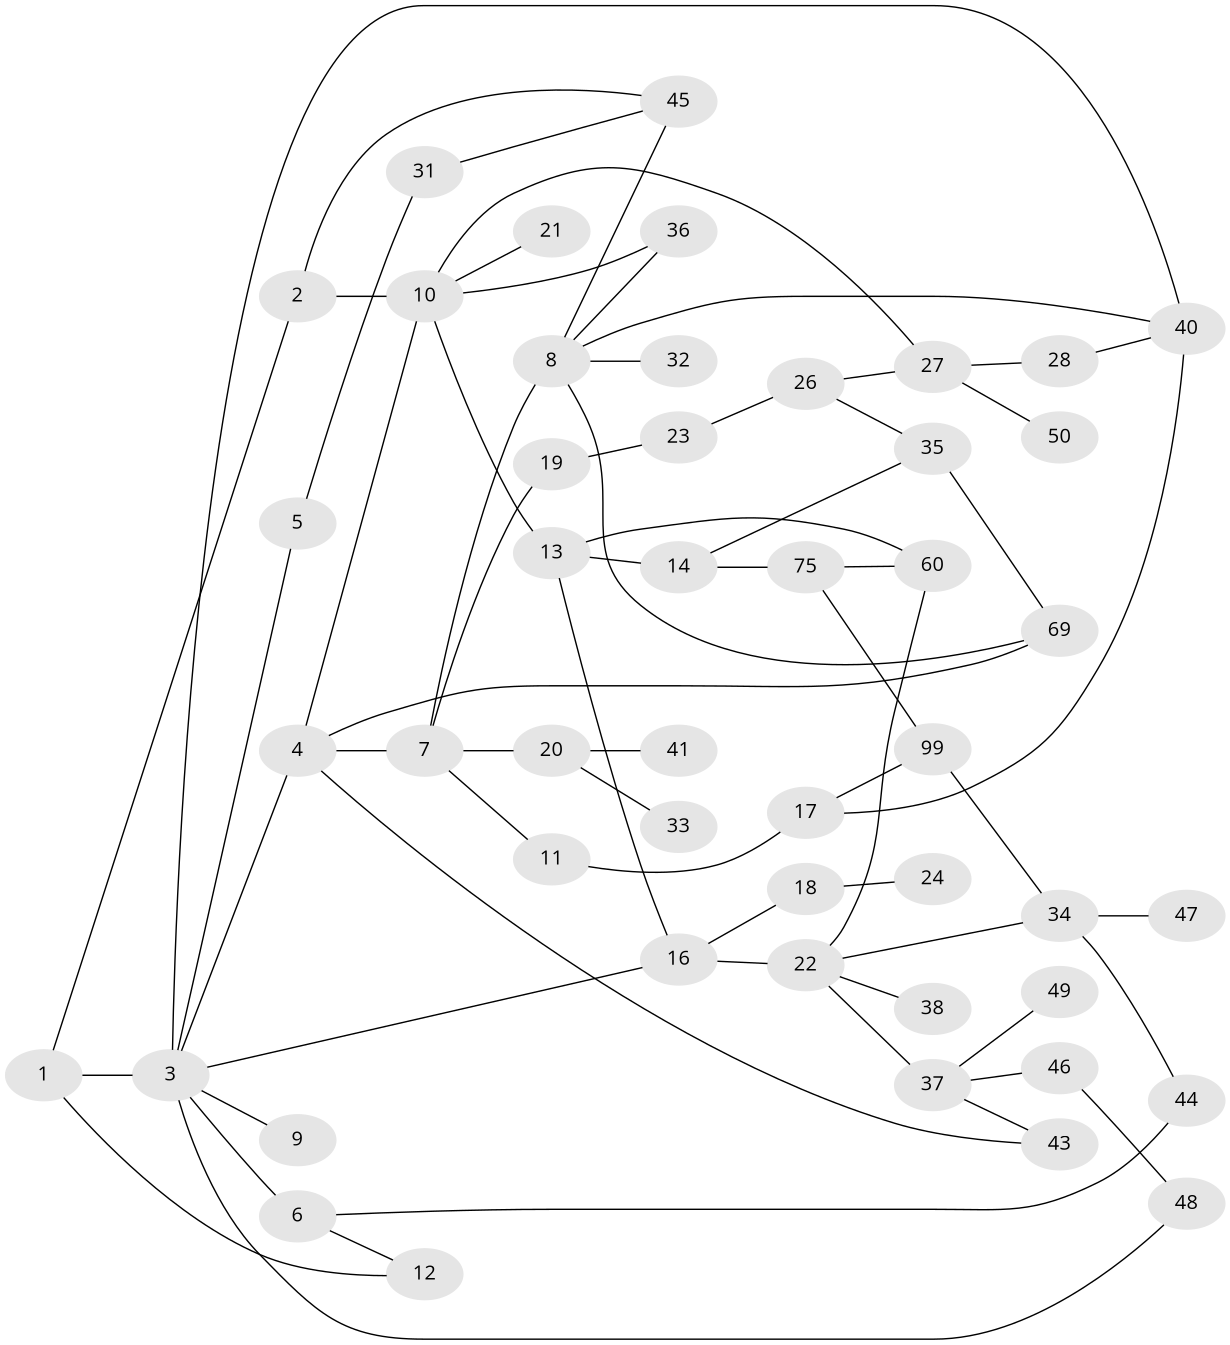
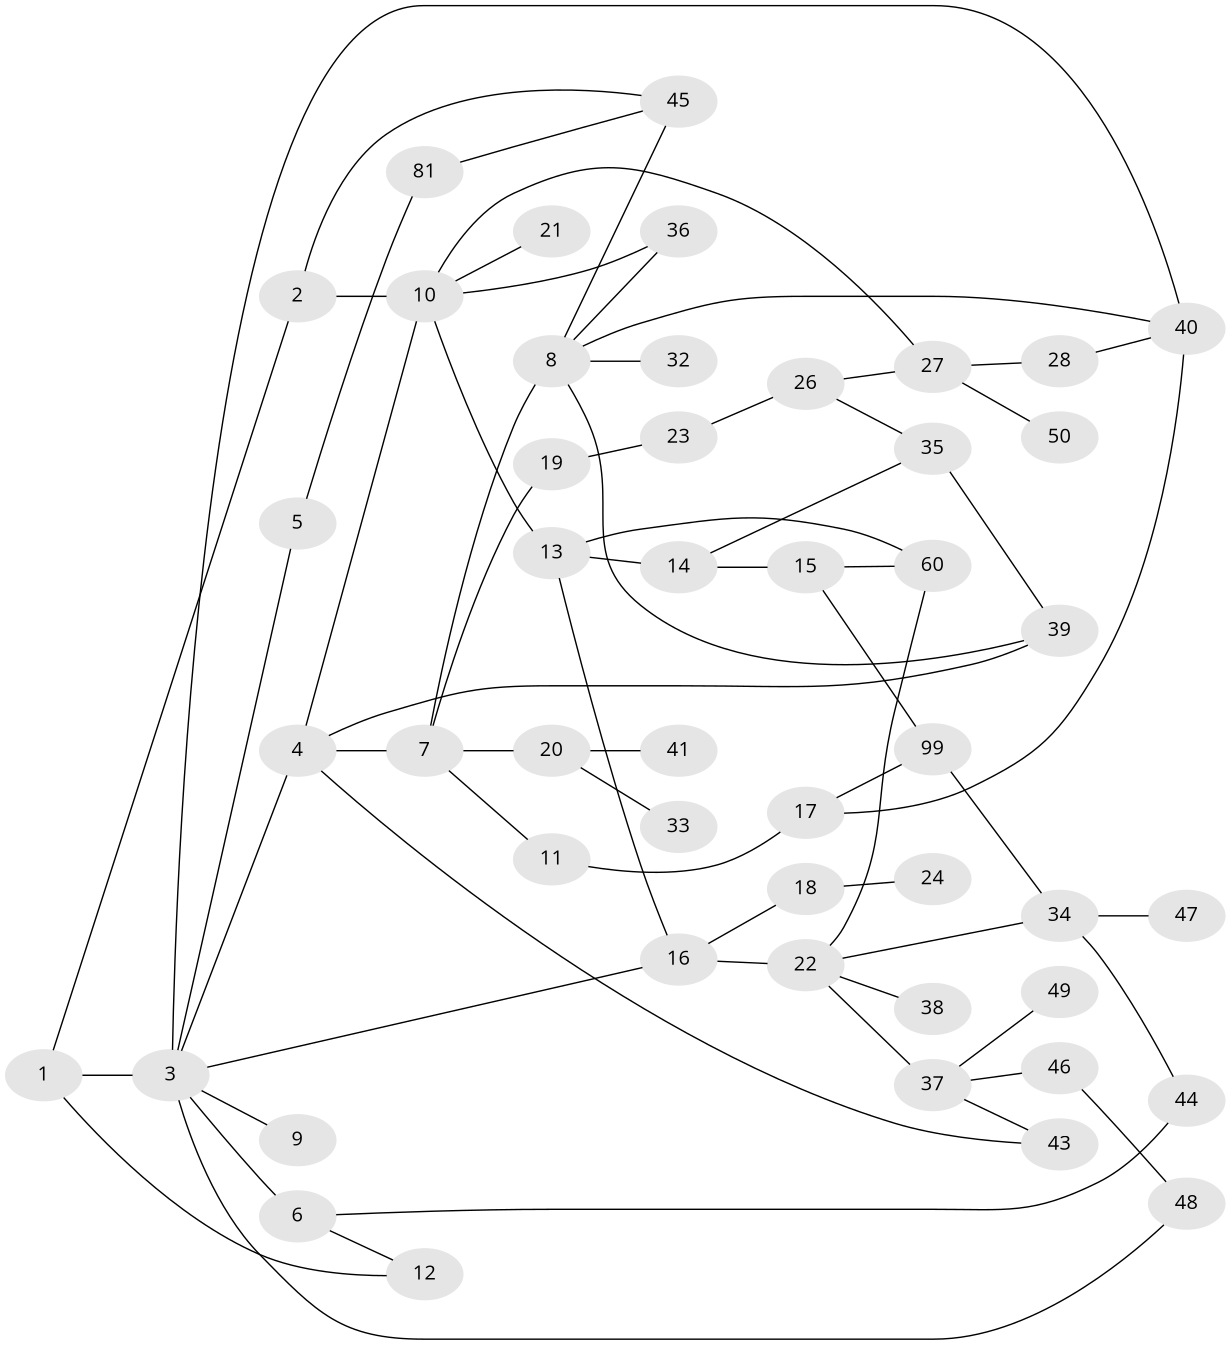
node "31": label "31" -> "81"
node "75": label "75" -> "15"
node "69": label "69" -> "39"
